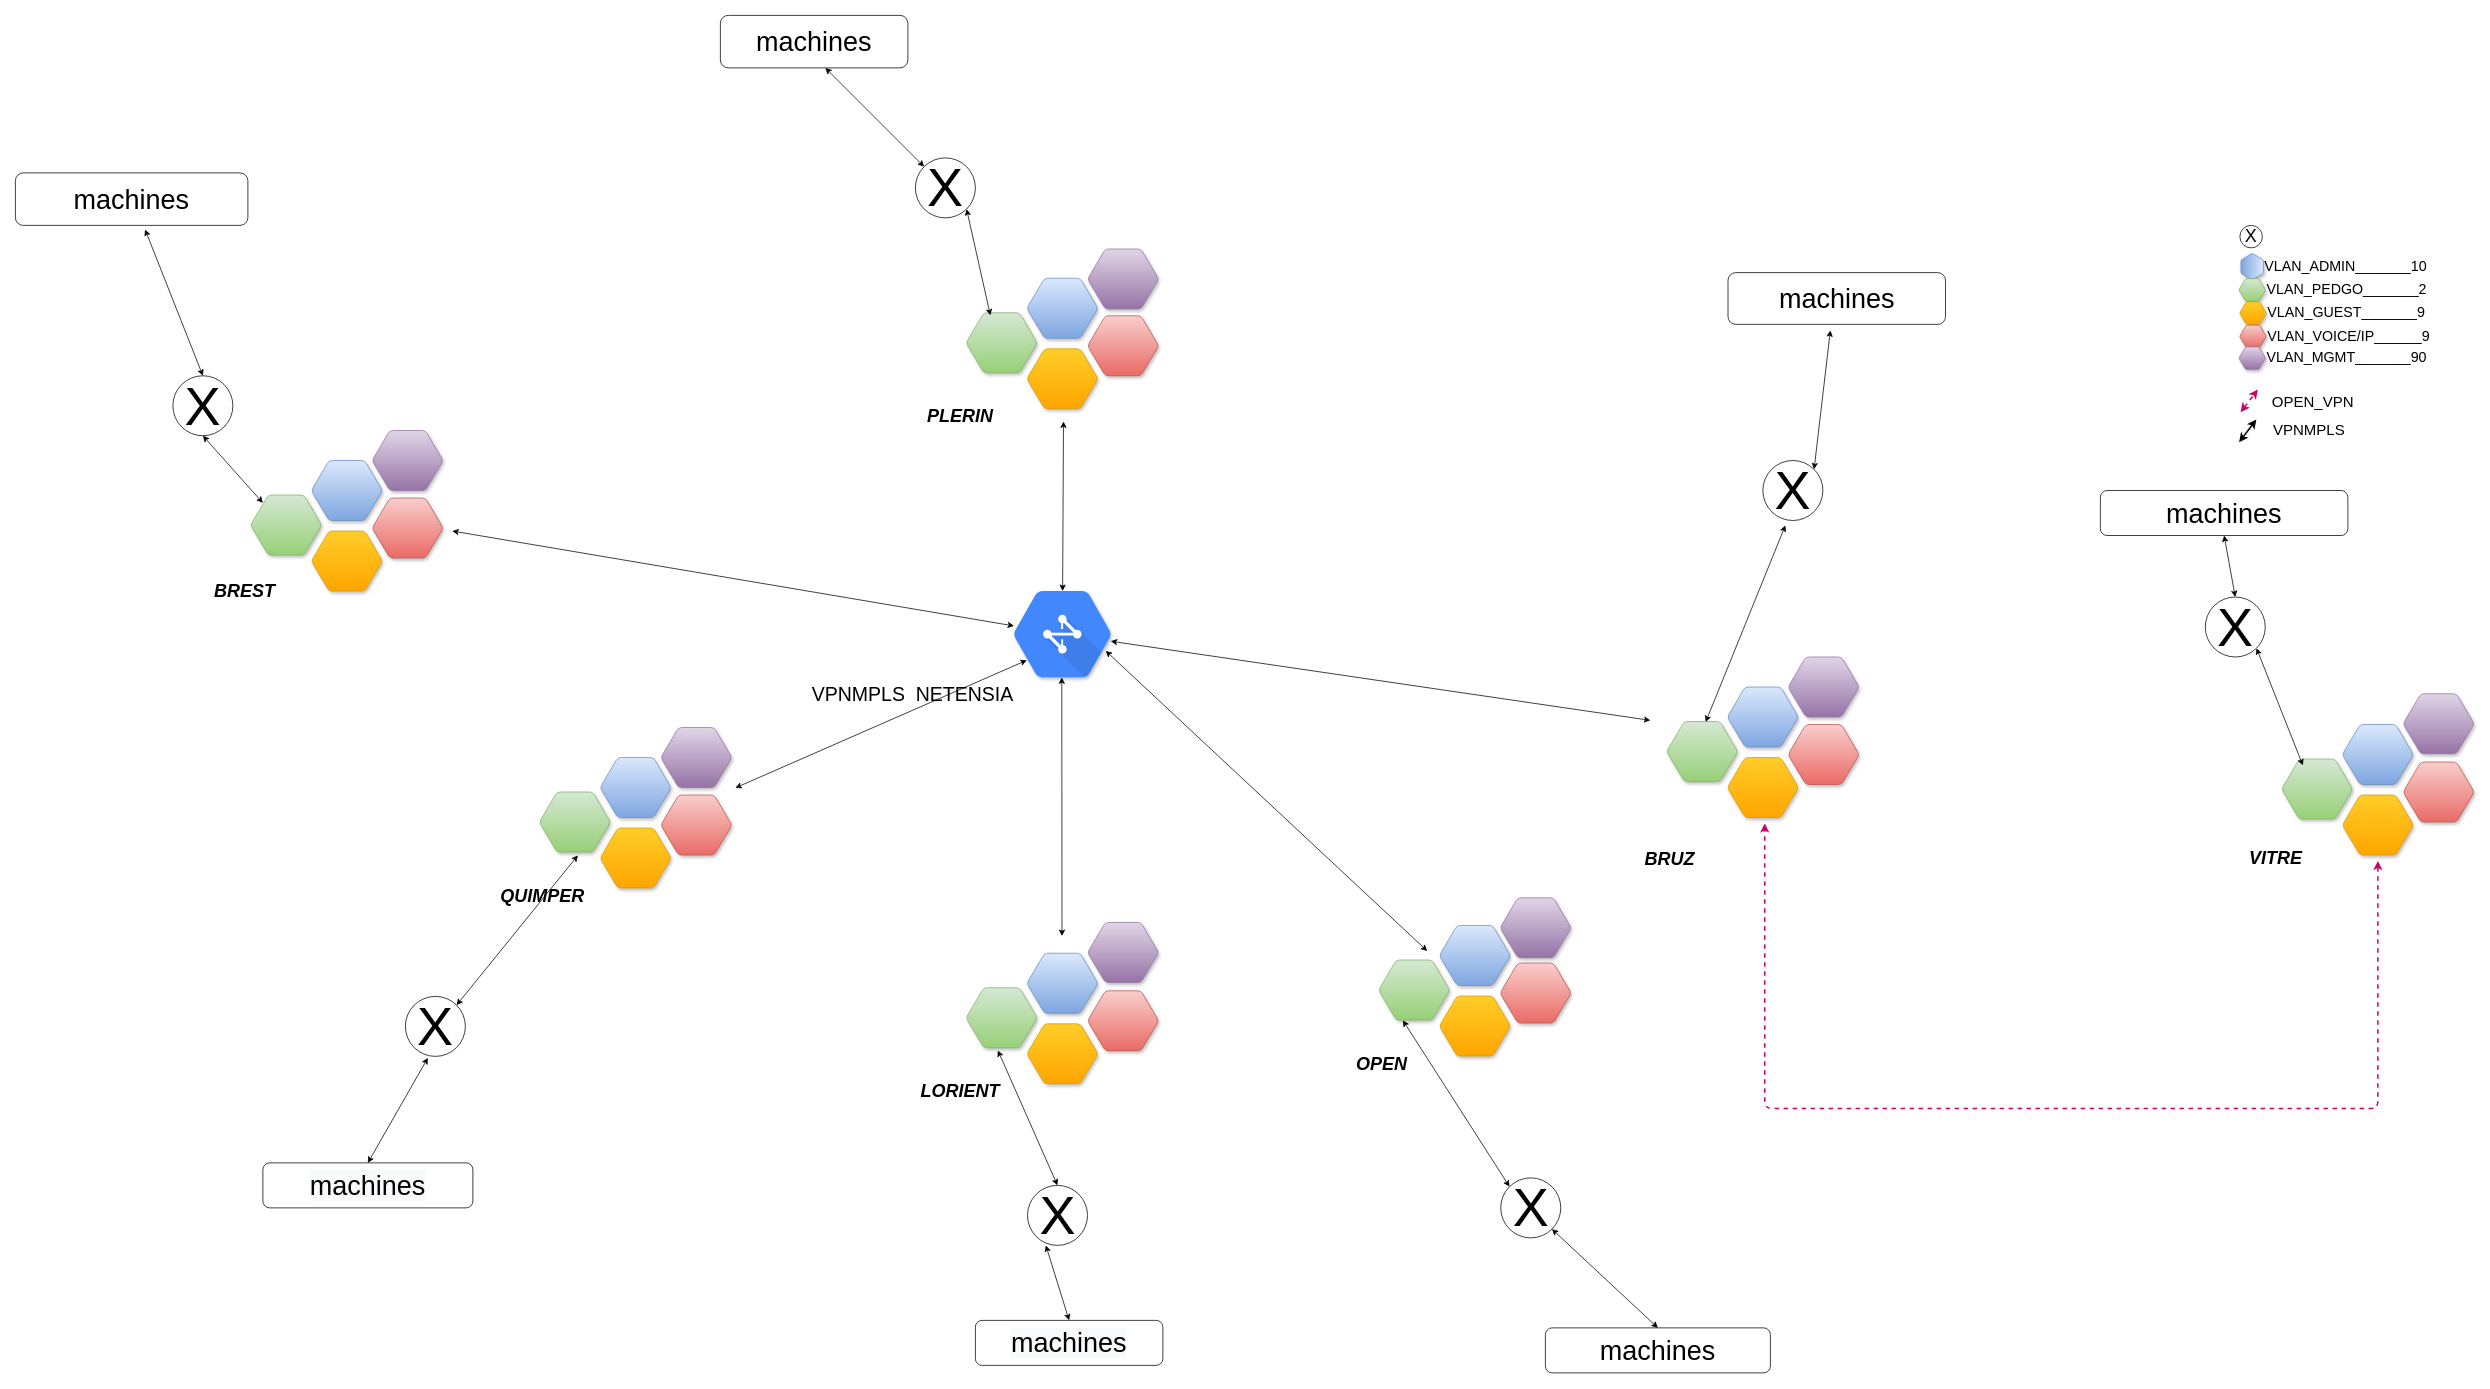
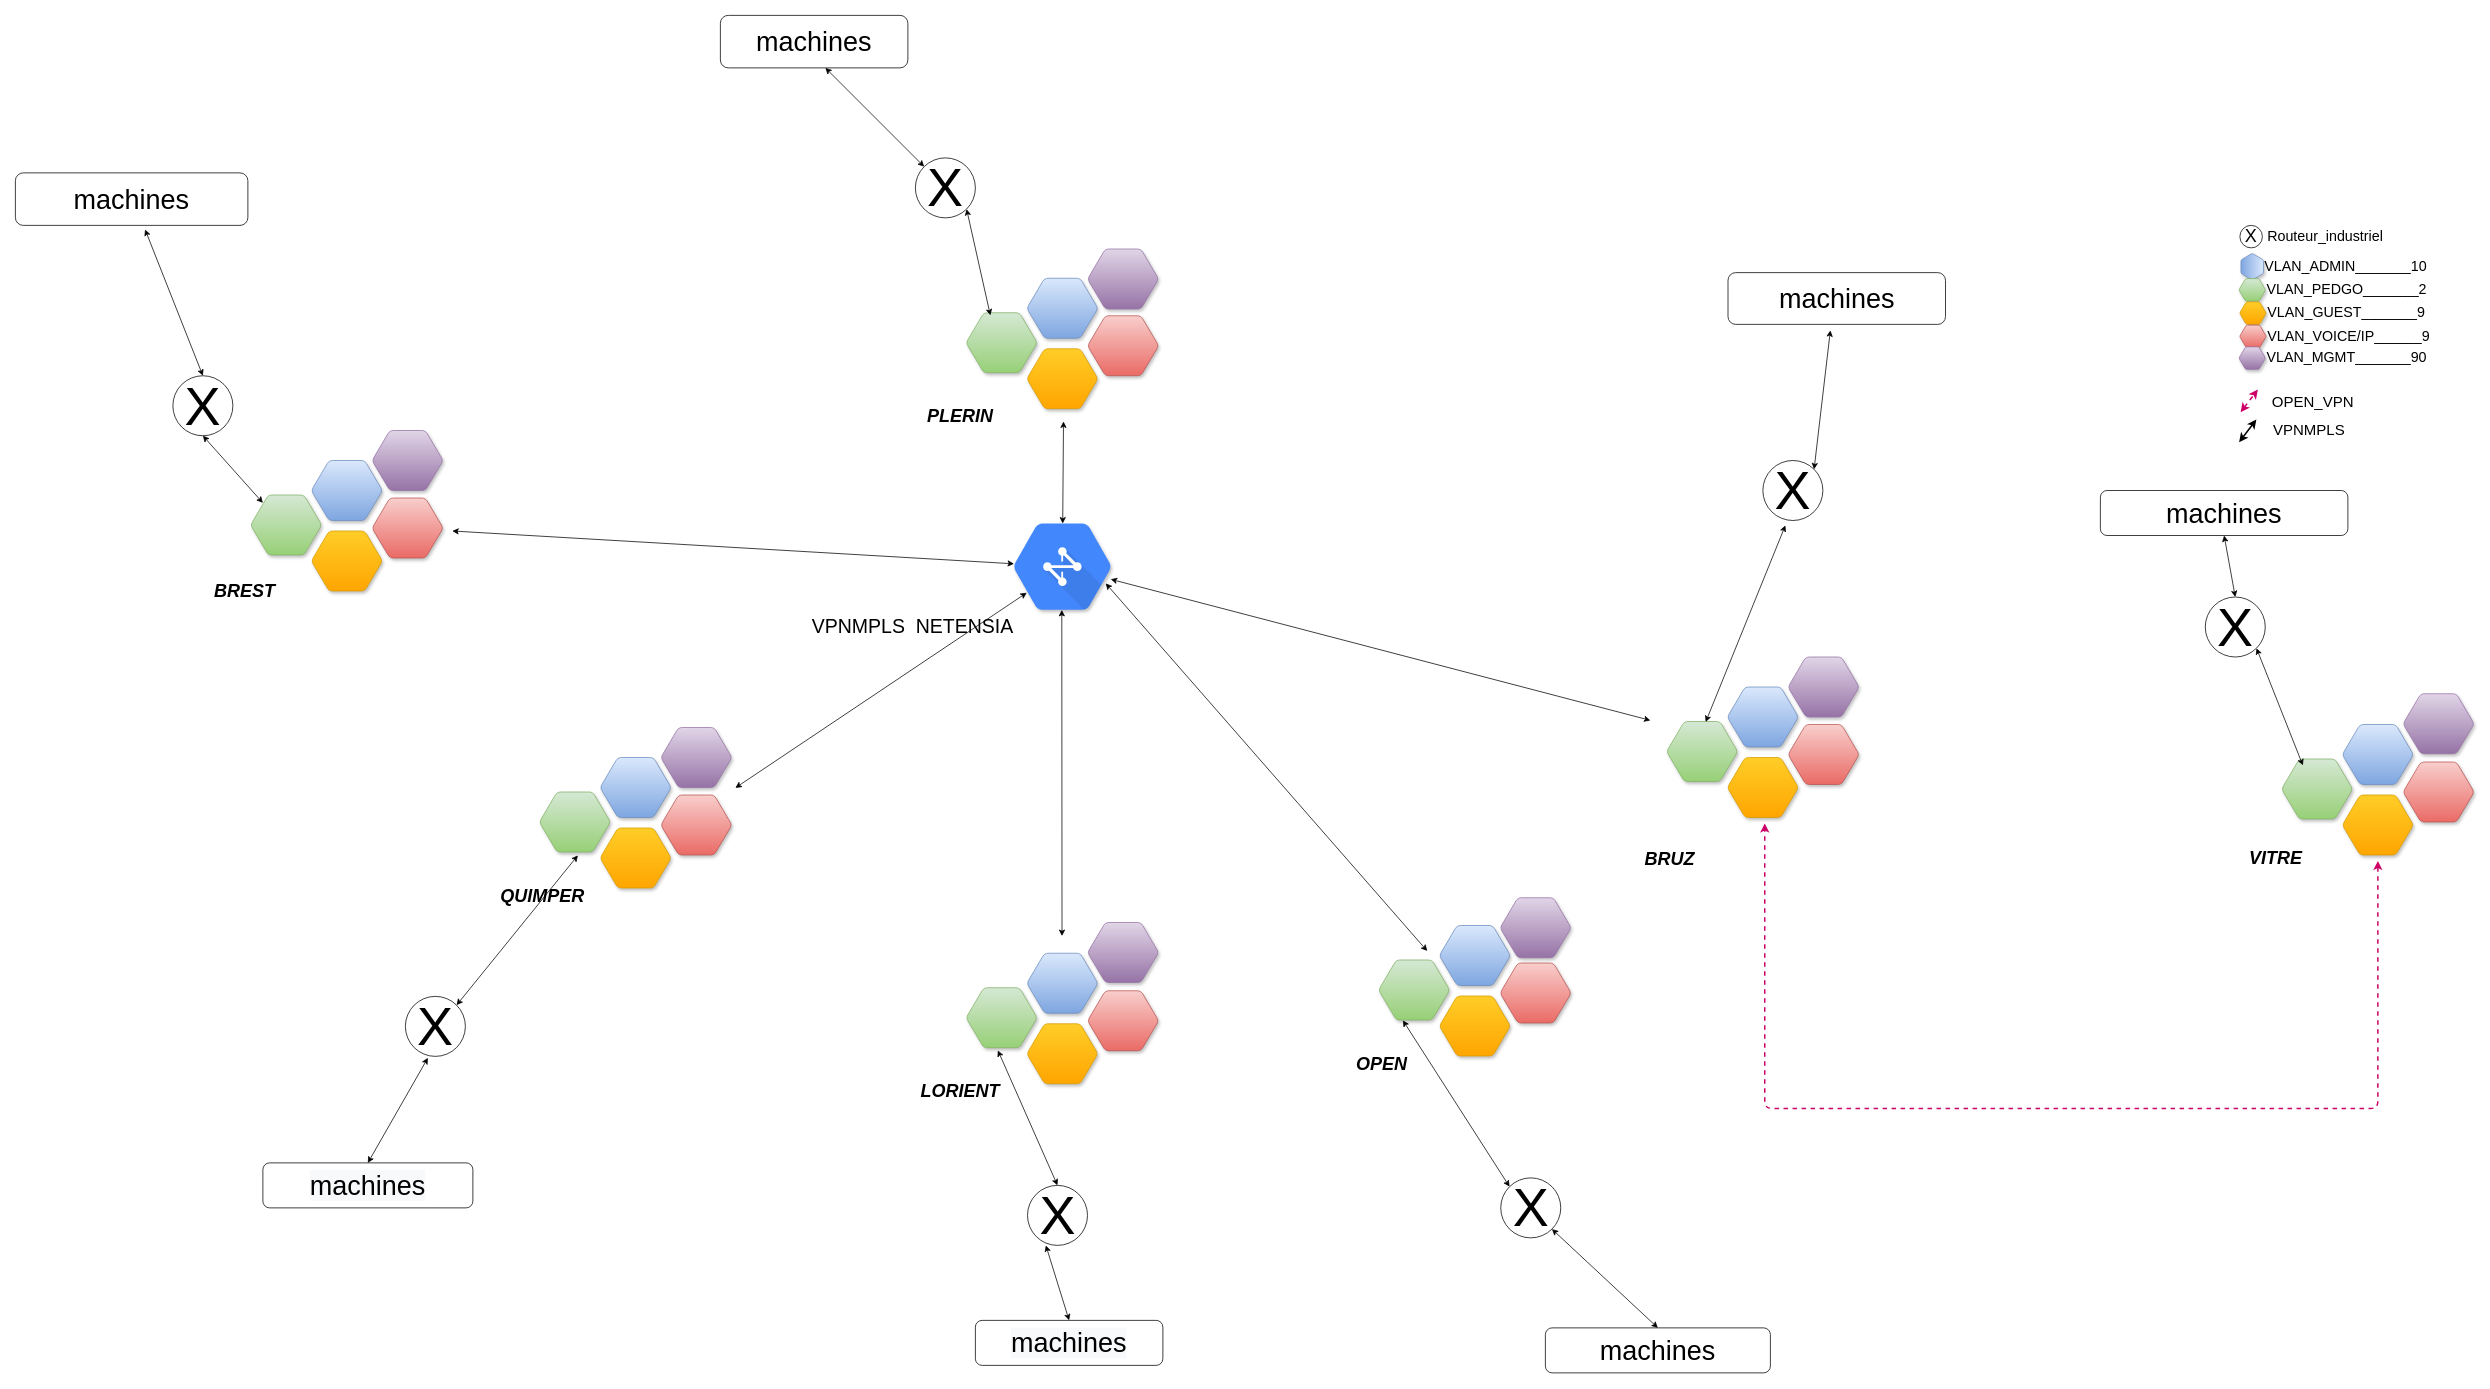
node "Routeur_industriel": added
node "VPNMPLS NETENSIA": moved (1062, 634) -> (1062, 567)
